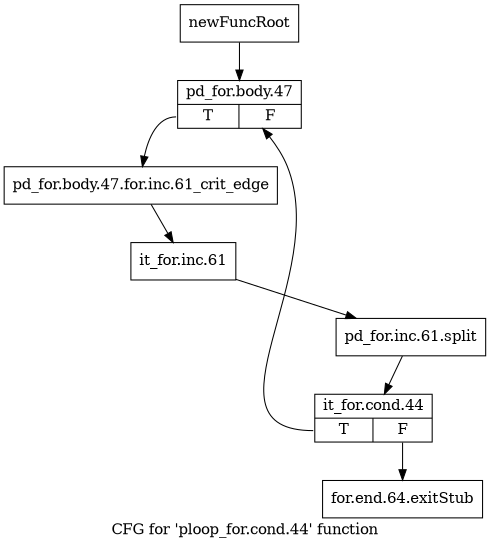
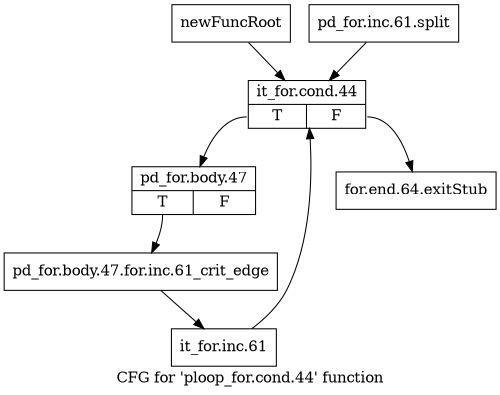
edge "newFuncRoot" -> "pd_for.body.47": now "newFuncRoot" -> "it_for.cond.44"
edge "it_for.inc.61" -> "pd_for.inc.61.split": now "it_for.inc.61" -> "it_for.cond.44"
